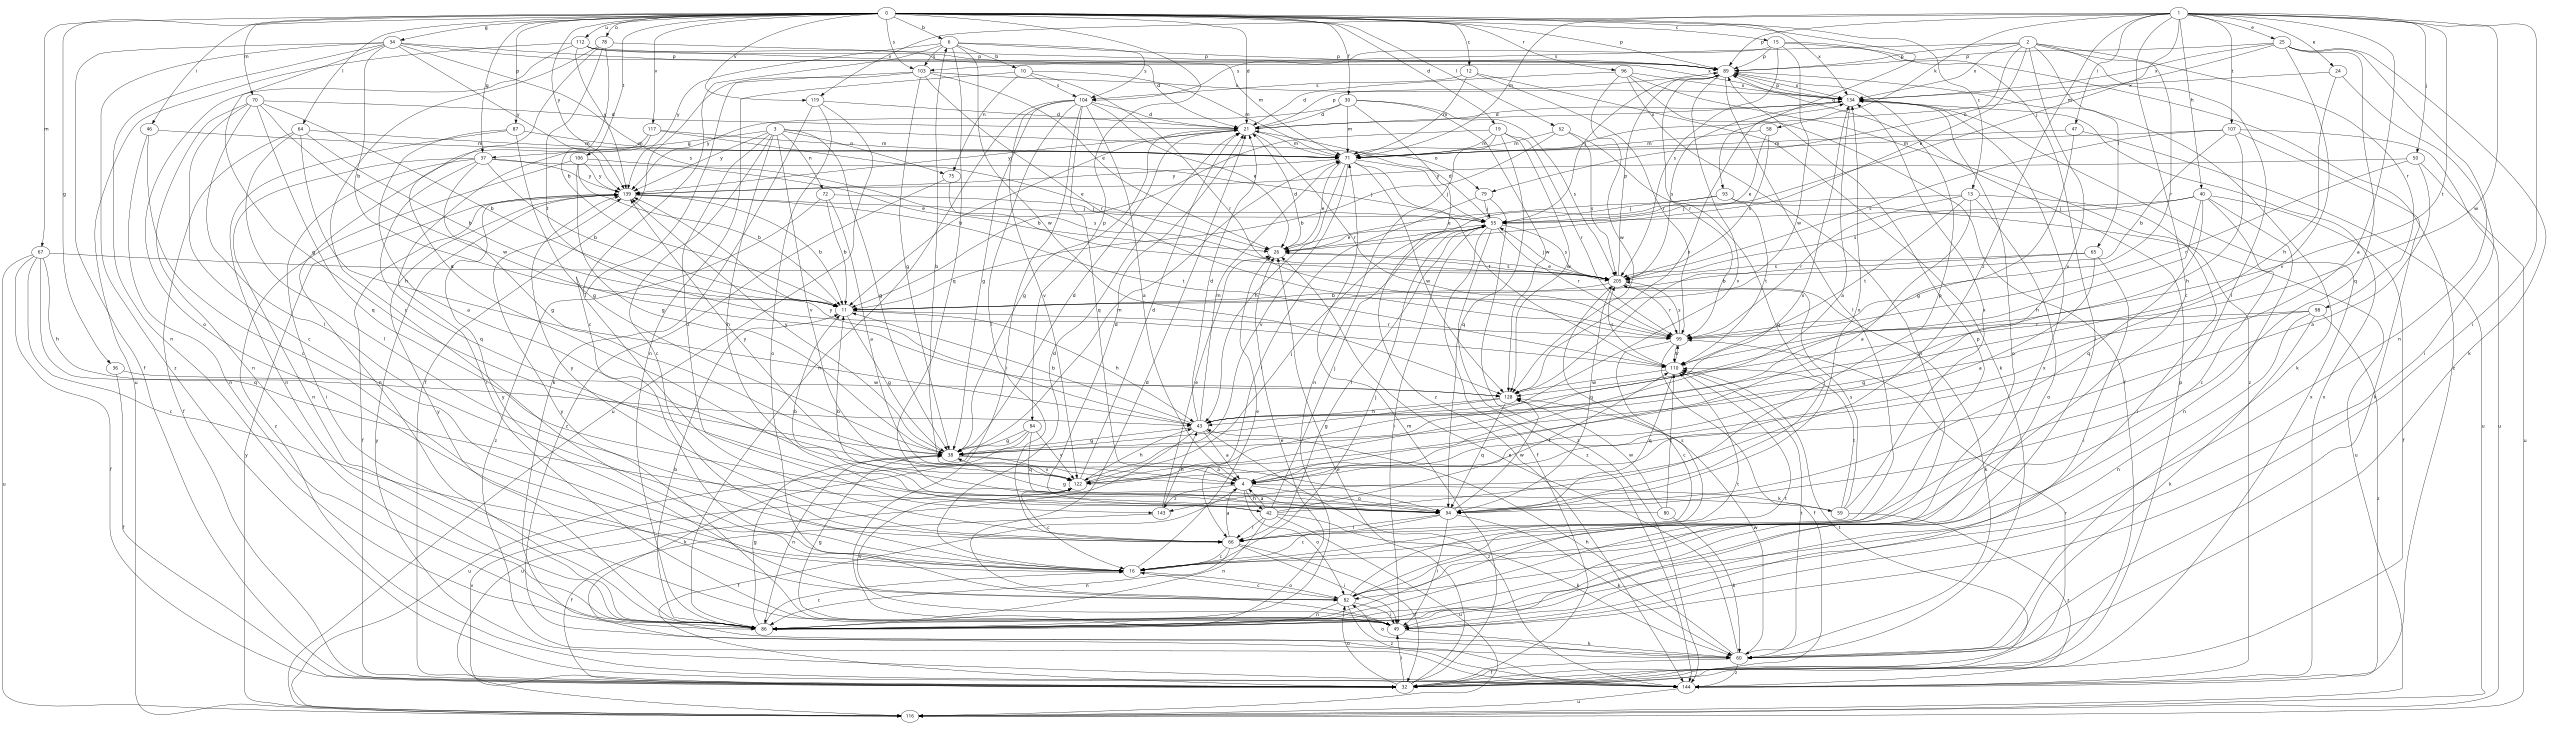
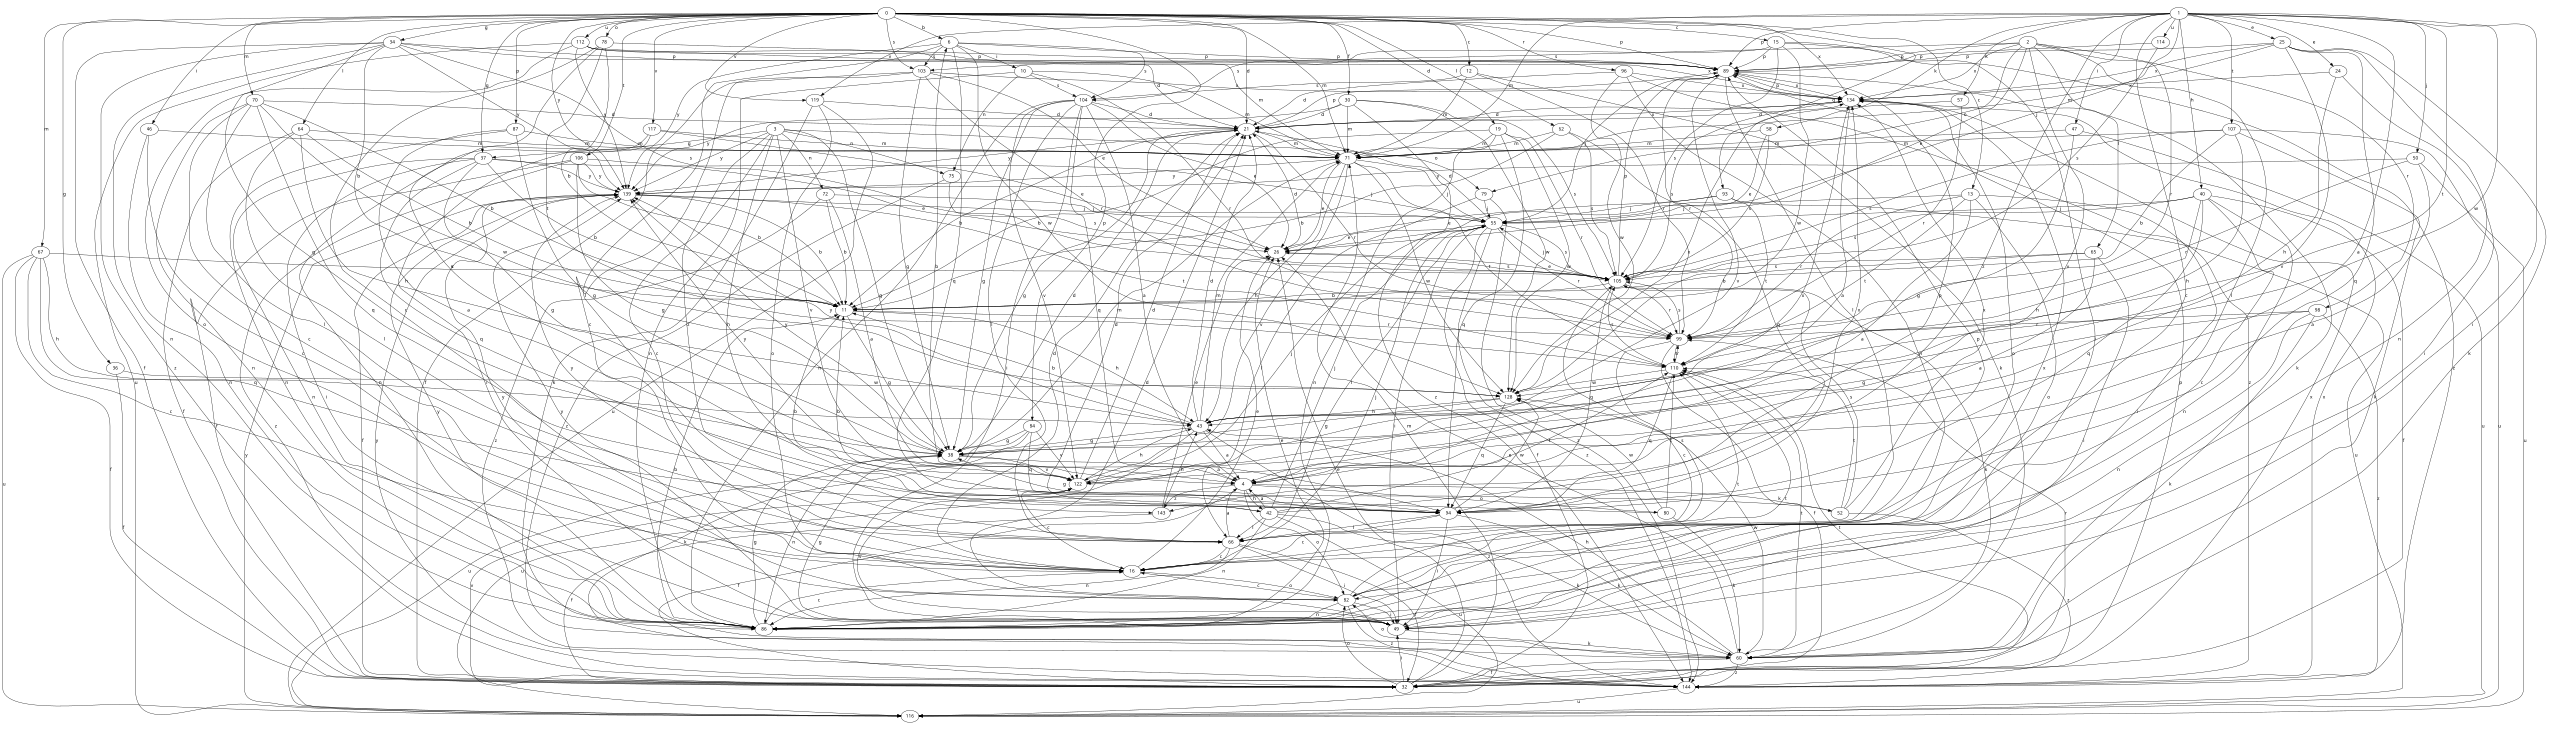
edge "0" -> "71": added, label "m"
node "114": added
edge "6" -> "10": label "b" -> "i"
node "57": added
node "205": label "205" -> "105"
edge "4" -> "94": now "4" -> "80"
node "59": label "59" -> "52"
edge "96" -> "32": now "106" -> "32"
